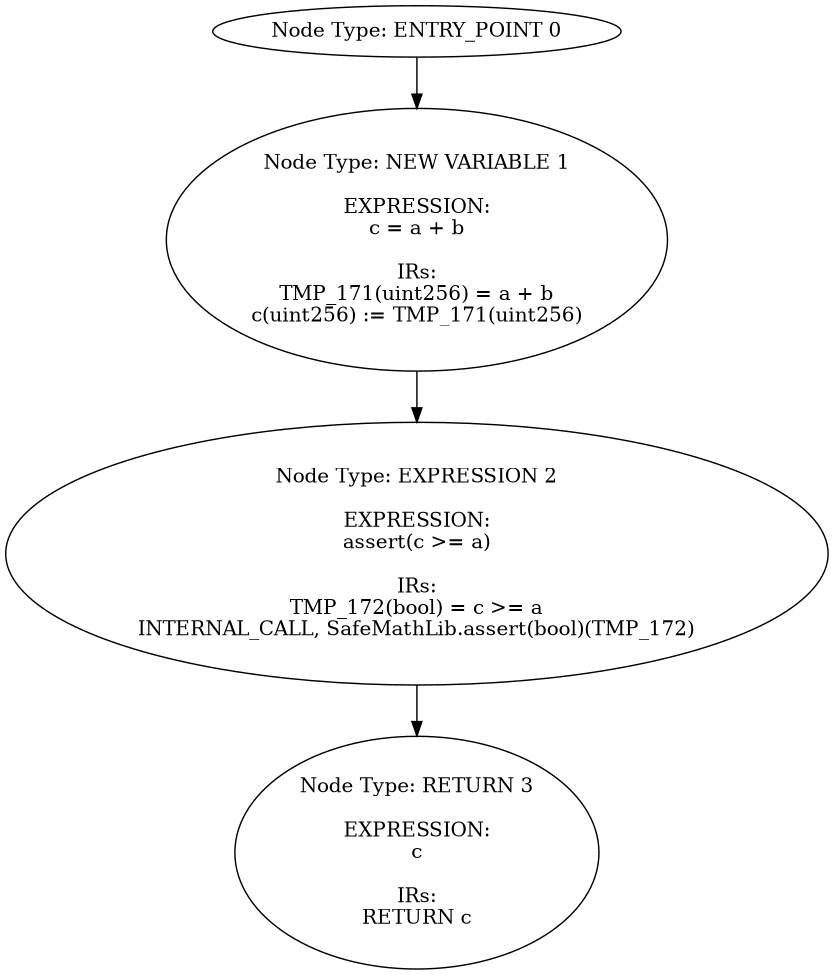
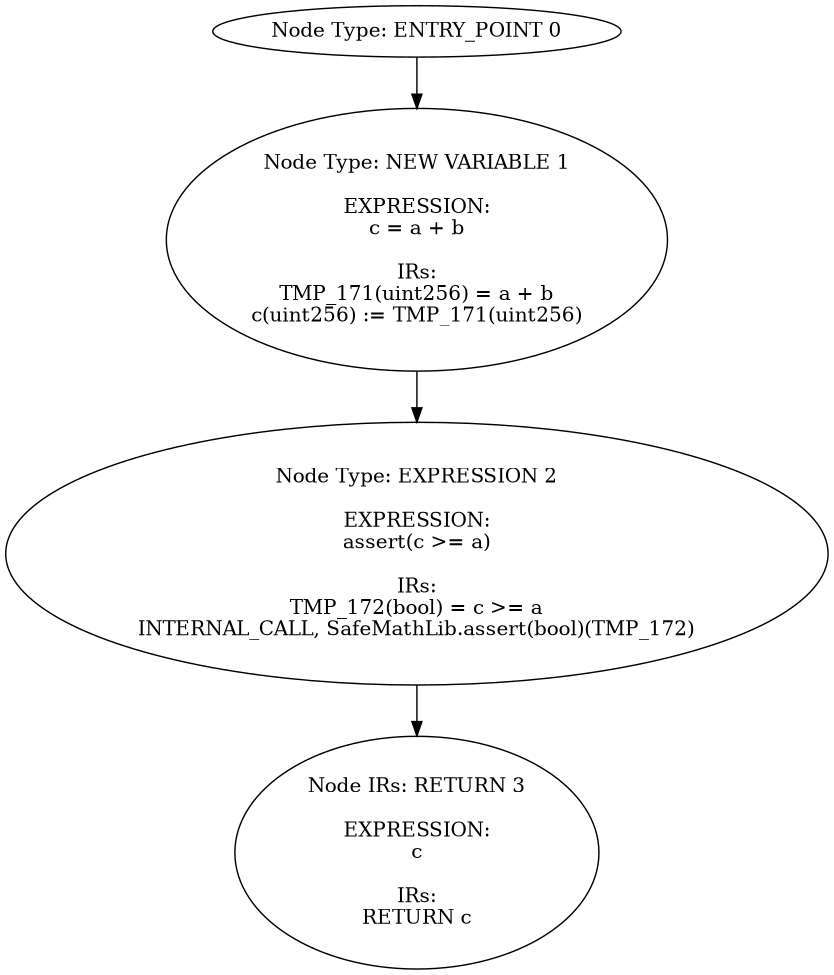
node "Node Type: RETURN 3 EXPRESSION: c IRs: RETURN c": label "Node Type: RETURN 3 EXPRESSION: c IRs: RETURN c" -> "Node IRs: RETURN 3 EXPRESSION: c IRs: RETURN c"
